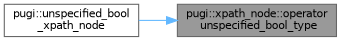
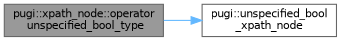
edge "pugi::unspecified_bool _xpath_node" -> "pugi::xpath_node::operator unspecified_bool_type": reversed
